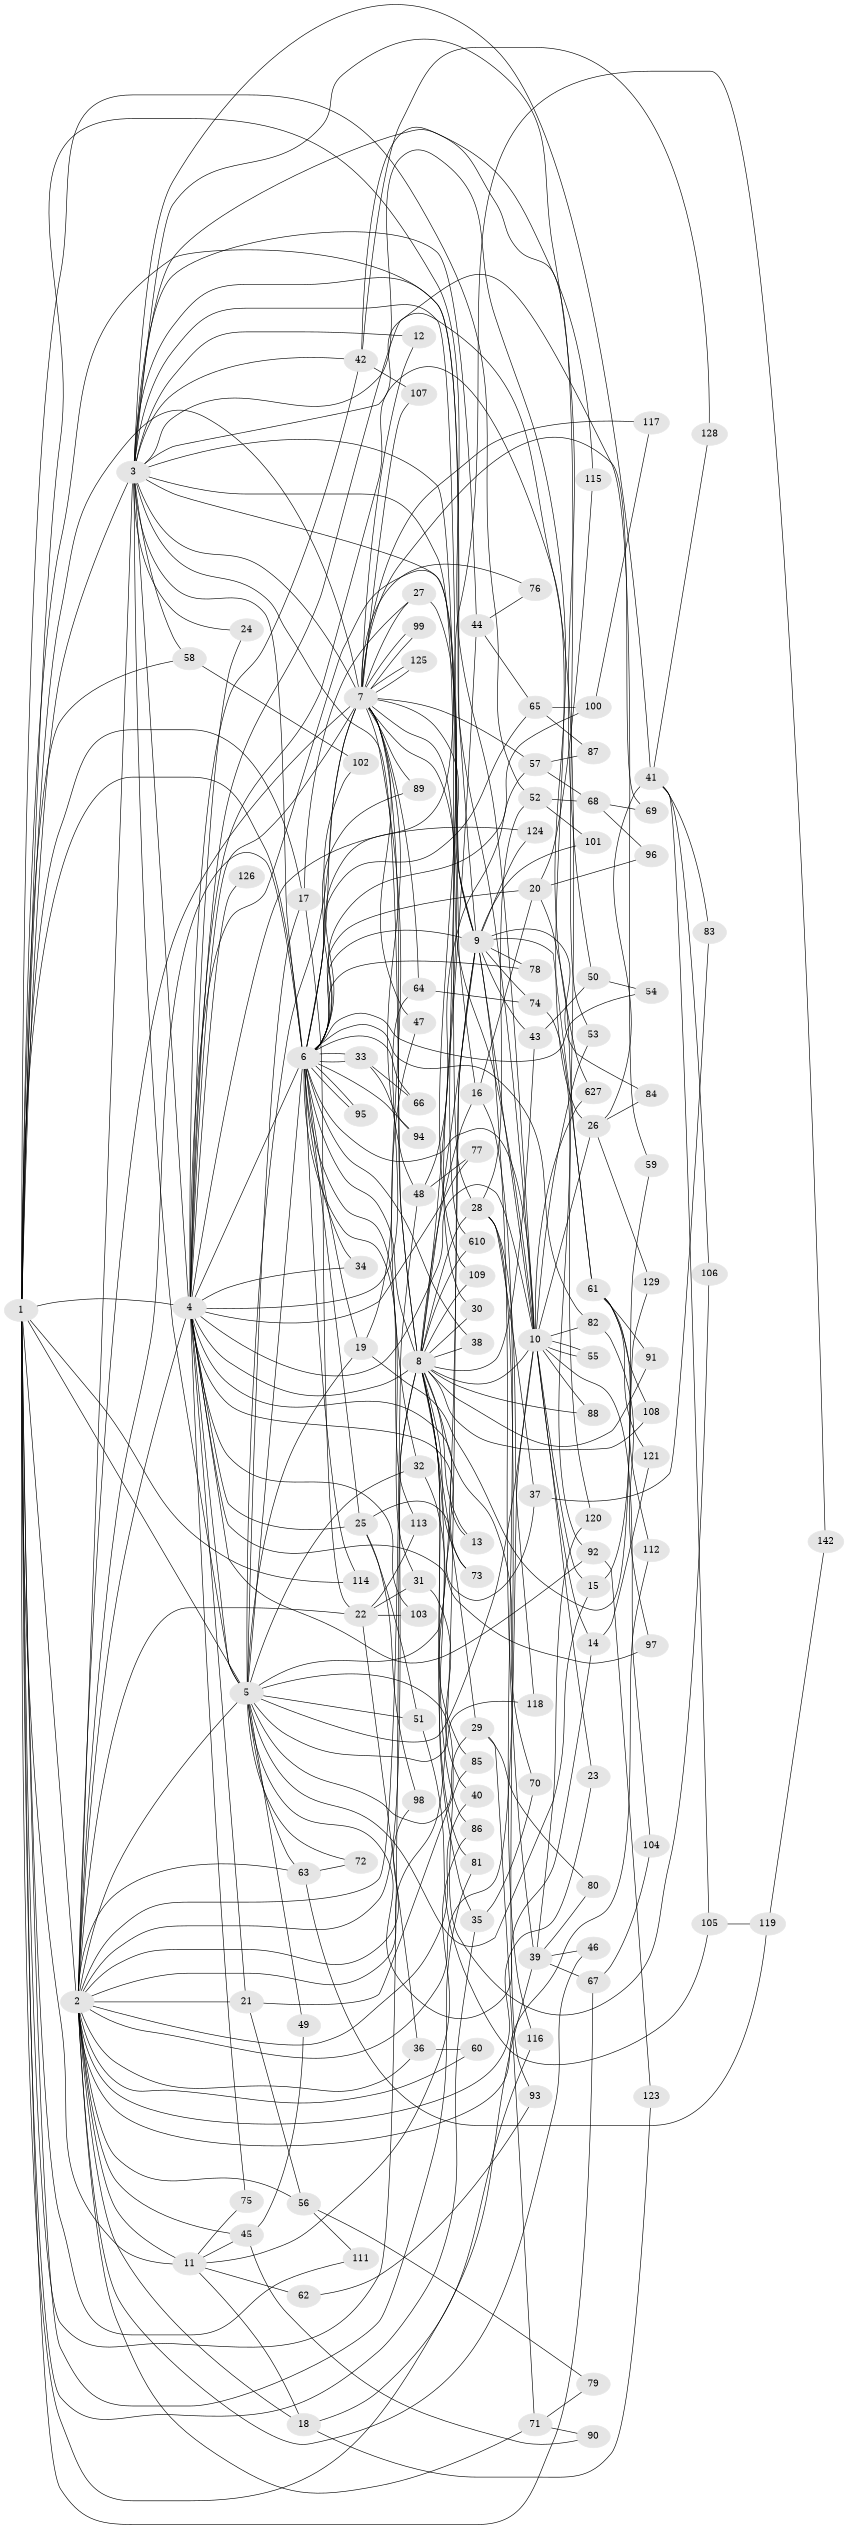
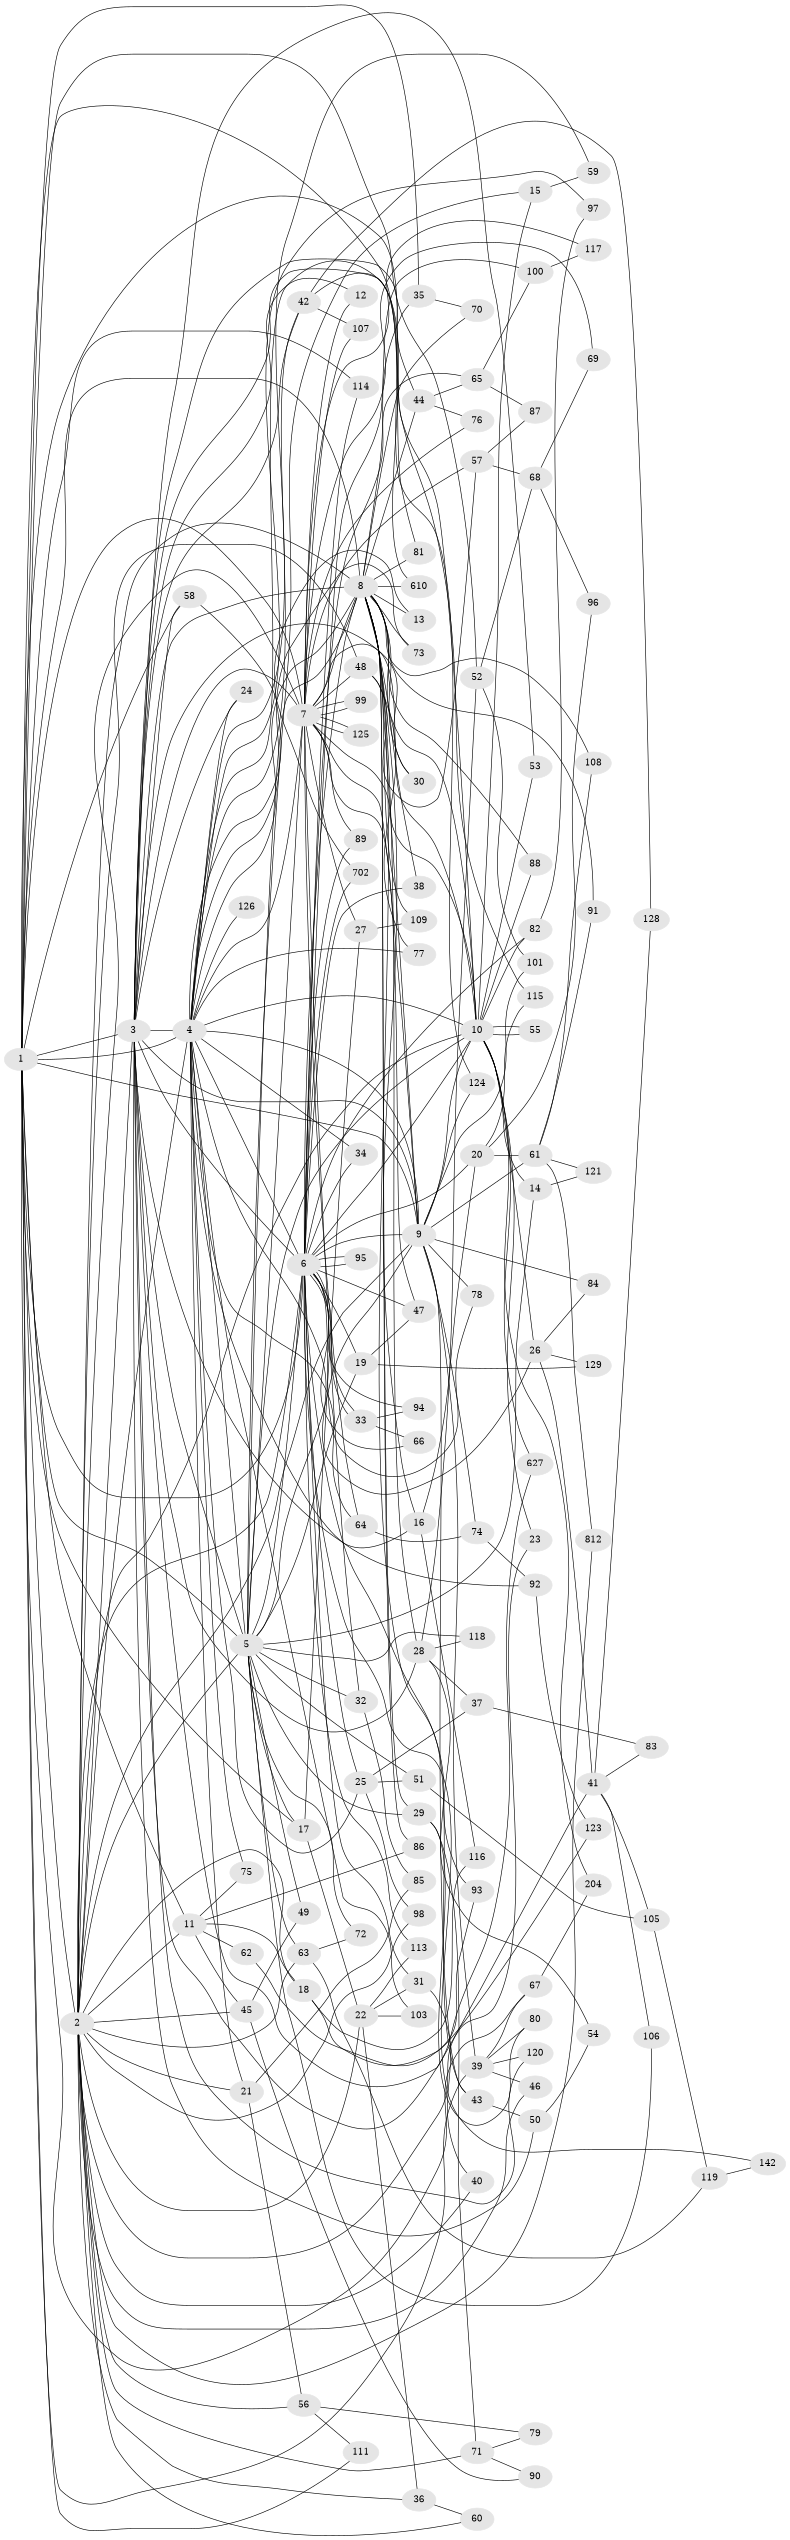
node "102": label "102" -> "702"
edge "7" -- "6": now "47" -- "6"
edge "8" -- "5": added
node "112": label "112" -> "812"
node "104": label "104" -> "204"
